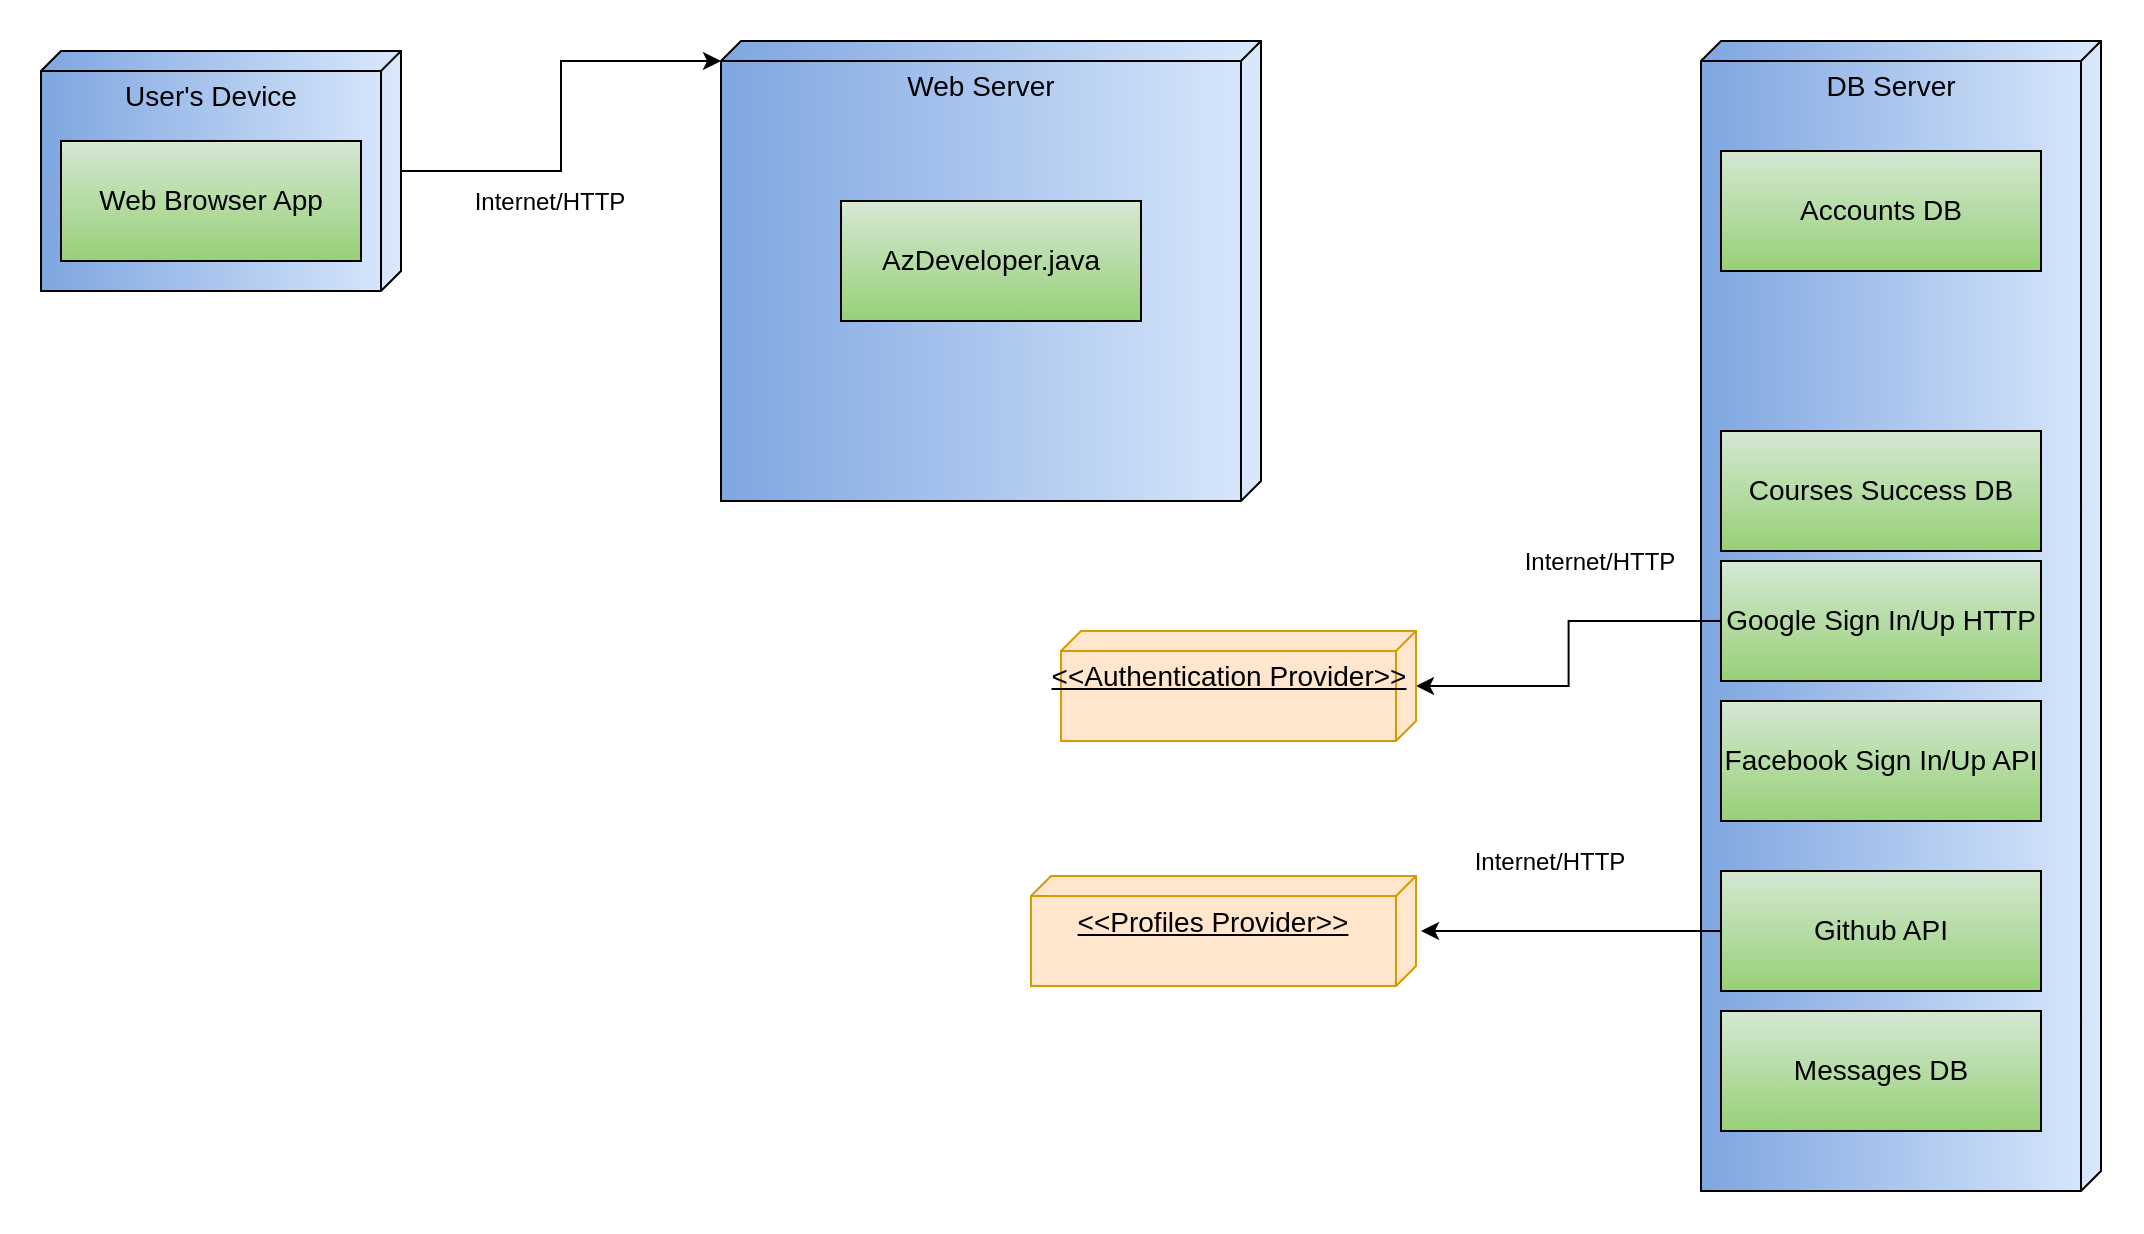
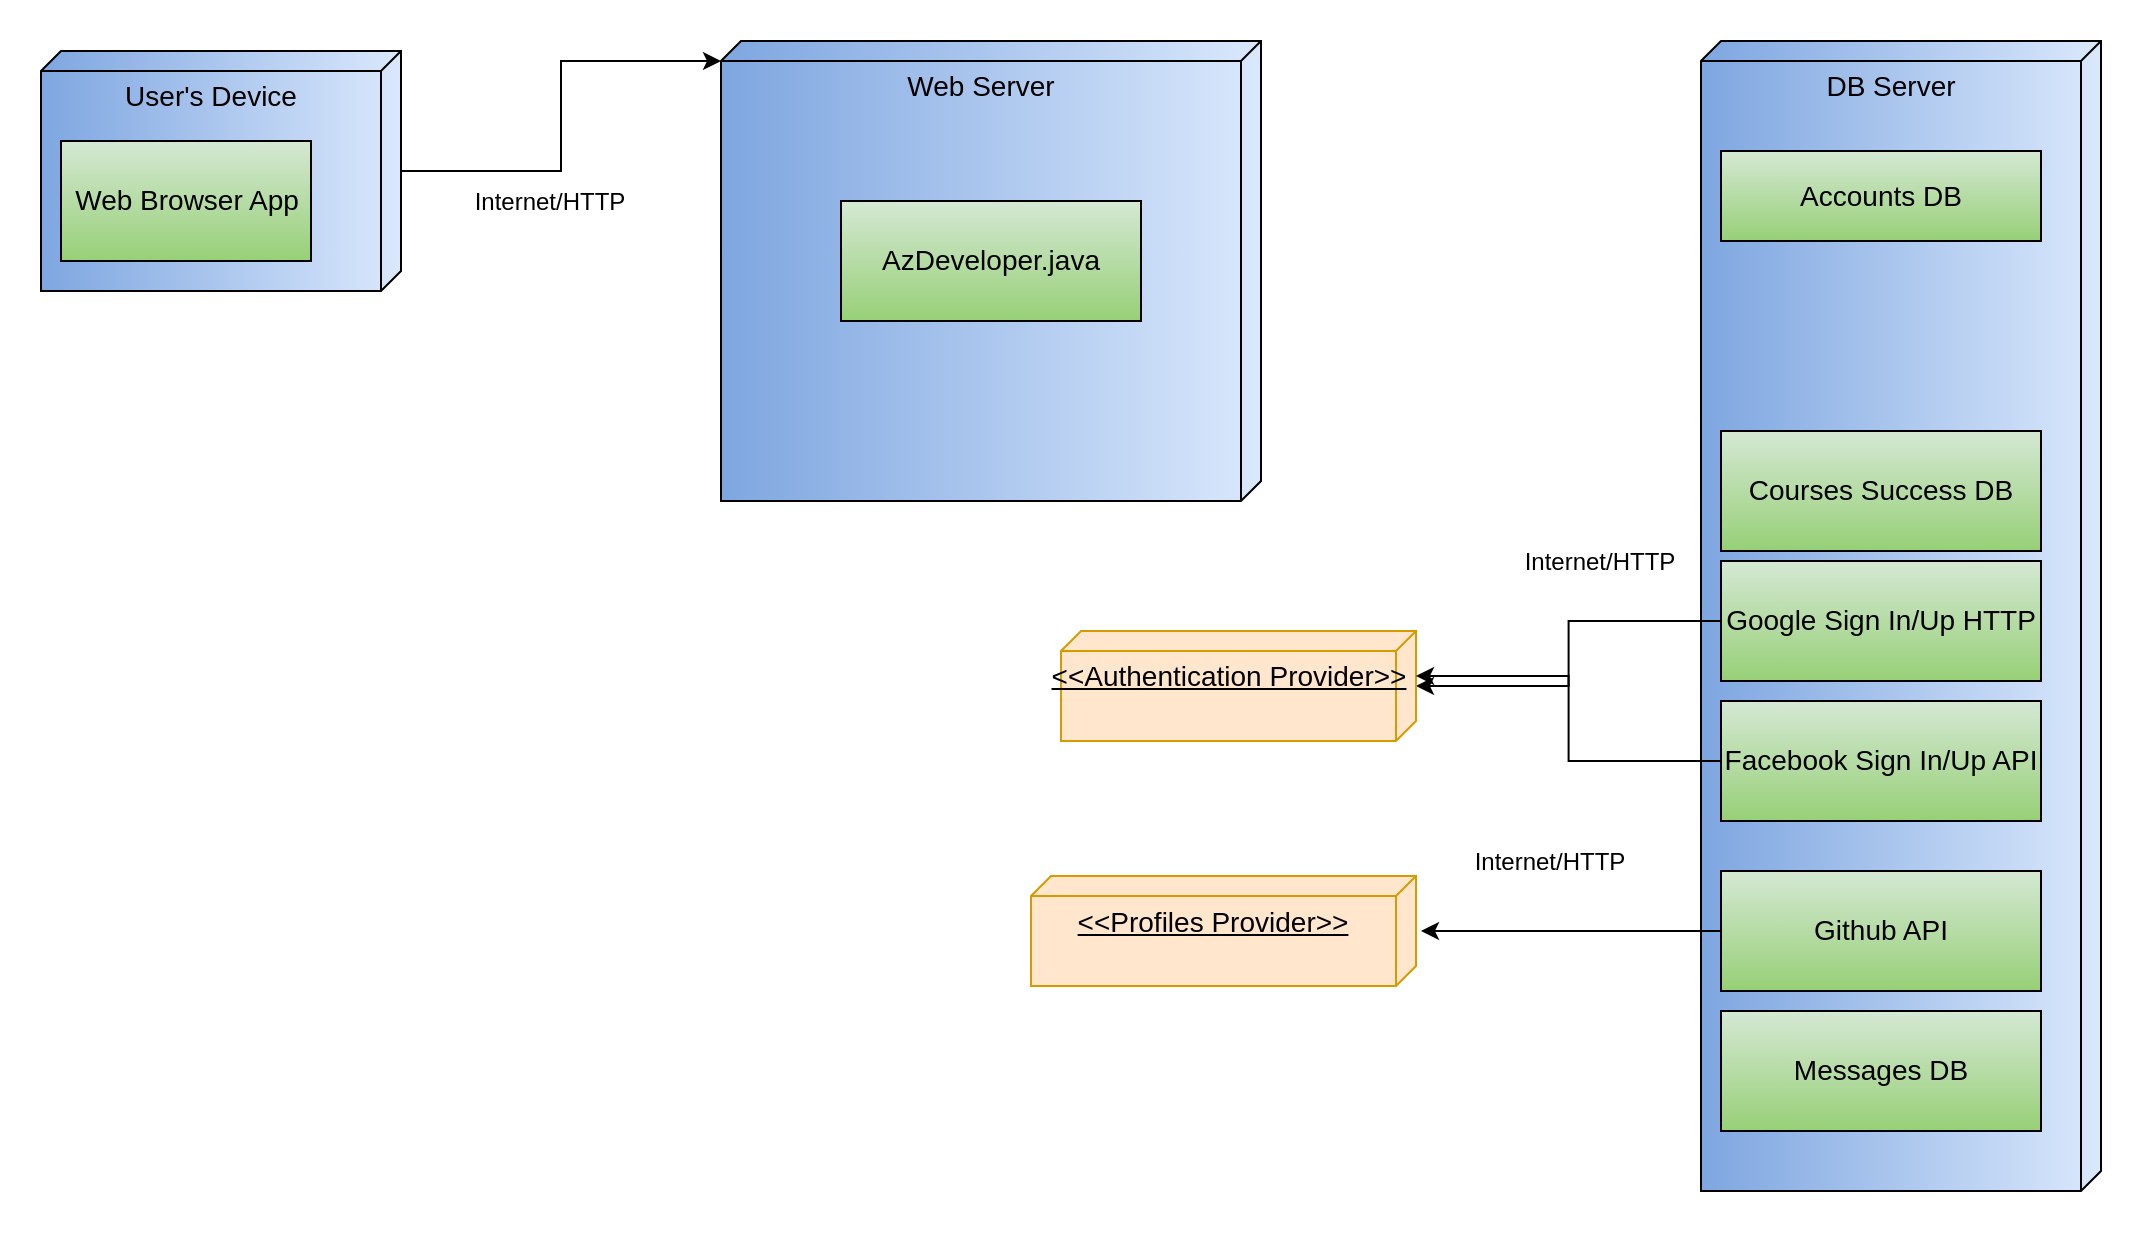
node "Web Browser App": size 300x120 -> 250x120
node "Accounts DB": size 320x120 -> 320x90
edge "Facebook Sign In/Up API" -> "<<Authentication Provider>>": added
